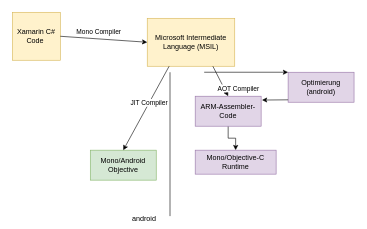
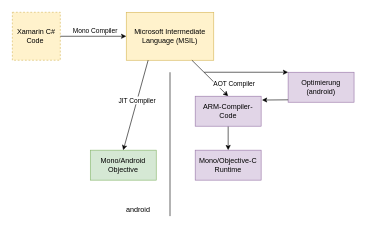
node "Xamarin C# Code": style solid -> dashed
node "Microsoft Intermediate Language (MSIL)": moved (191, 42) -> (170, 36)
node "ARM-Assembler-Code": label "ARM-Assembler-Code" -> "ARM-Compiler-Code"
node "Mono/Objective-C Runtime": size 81x24 -> 66x30
node "android": moved (144, 219) -> (138, 210)
